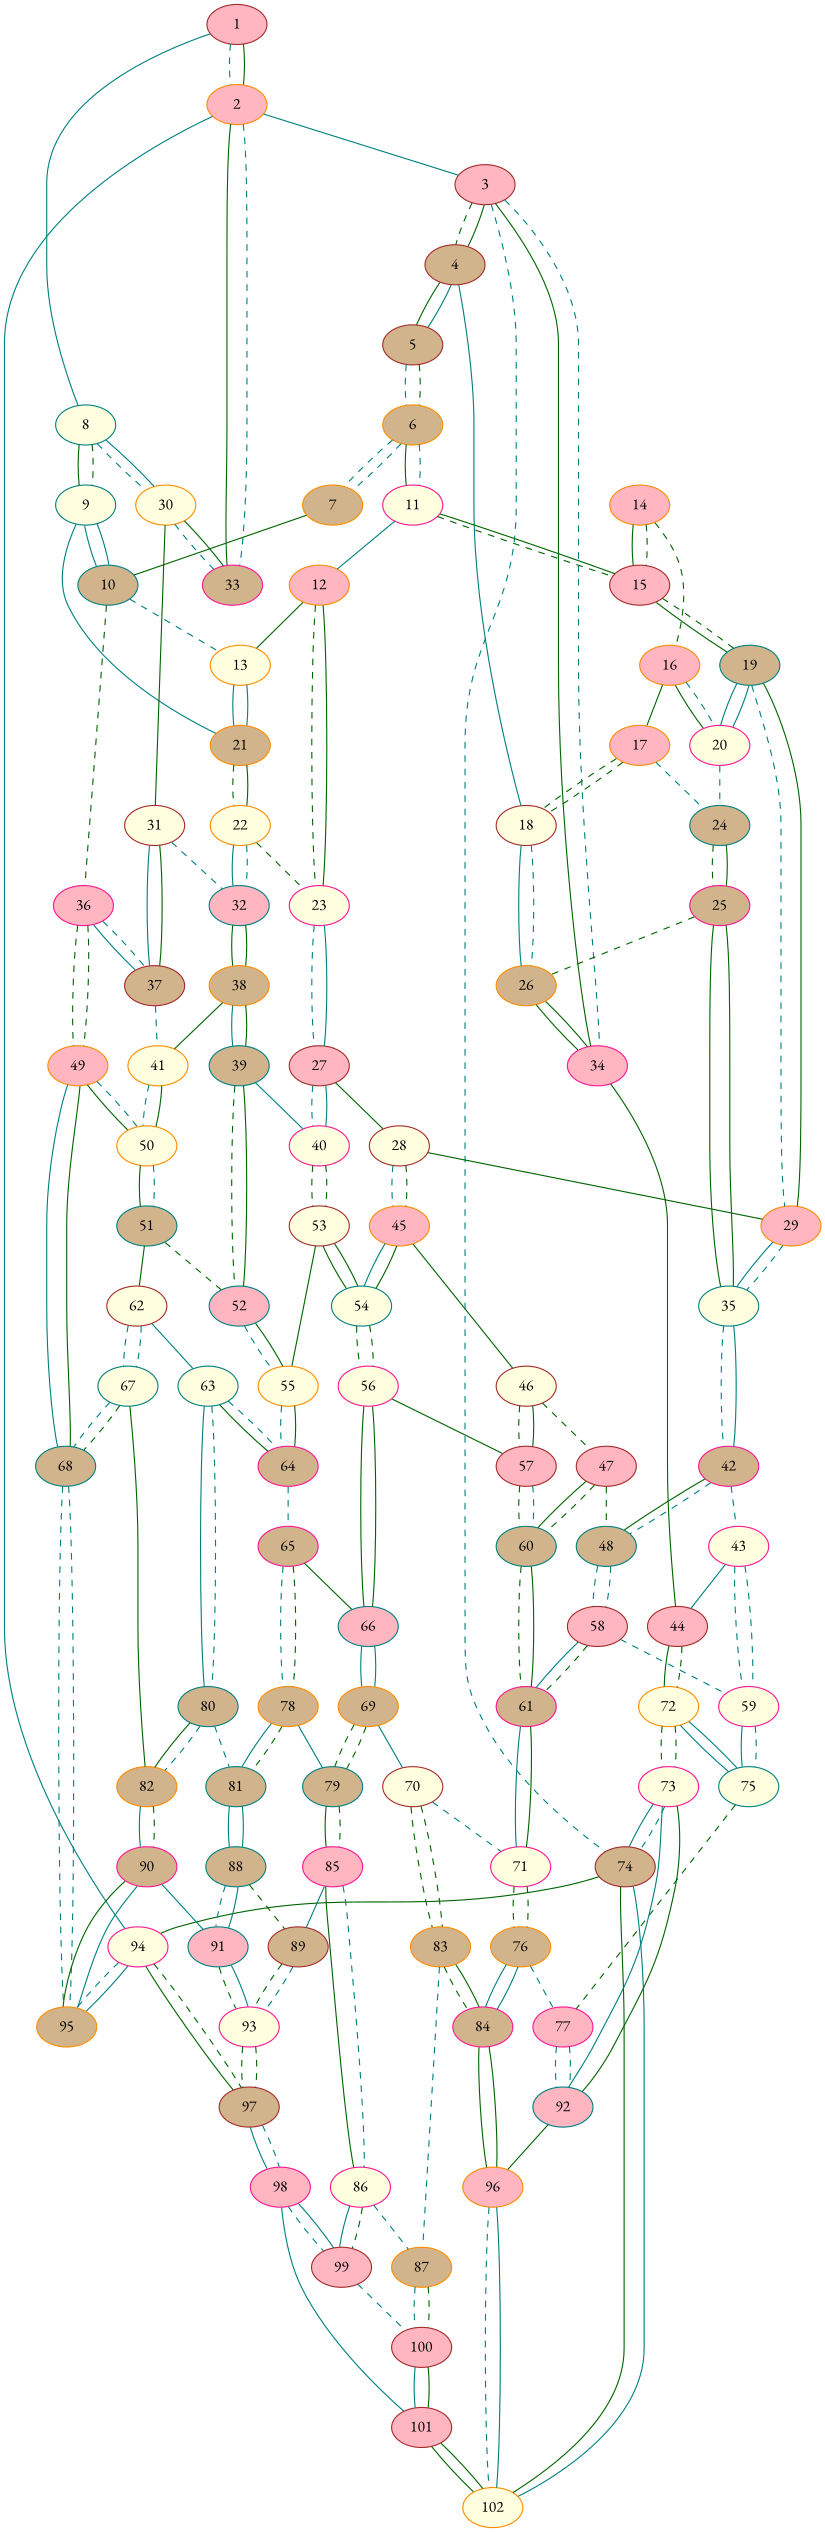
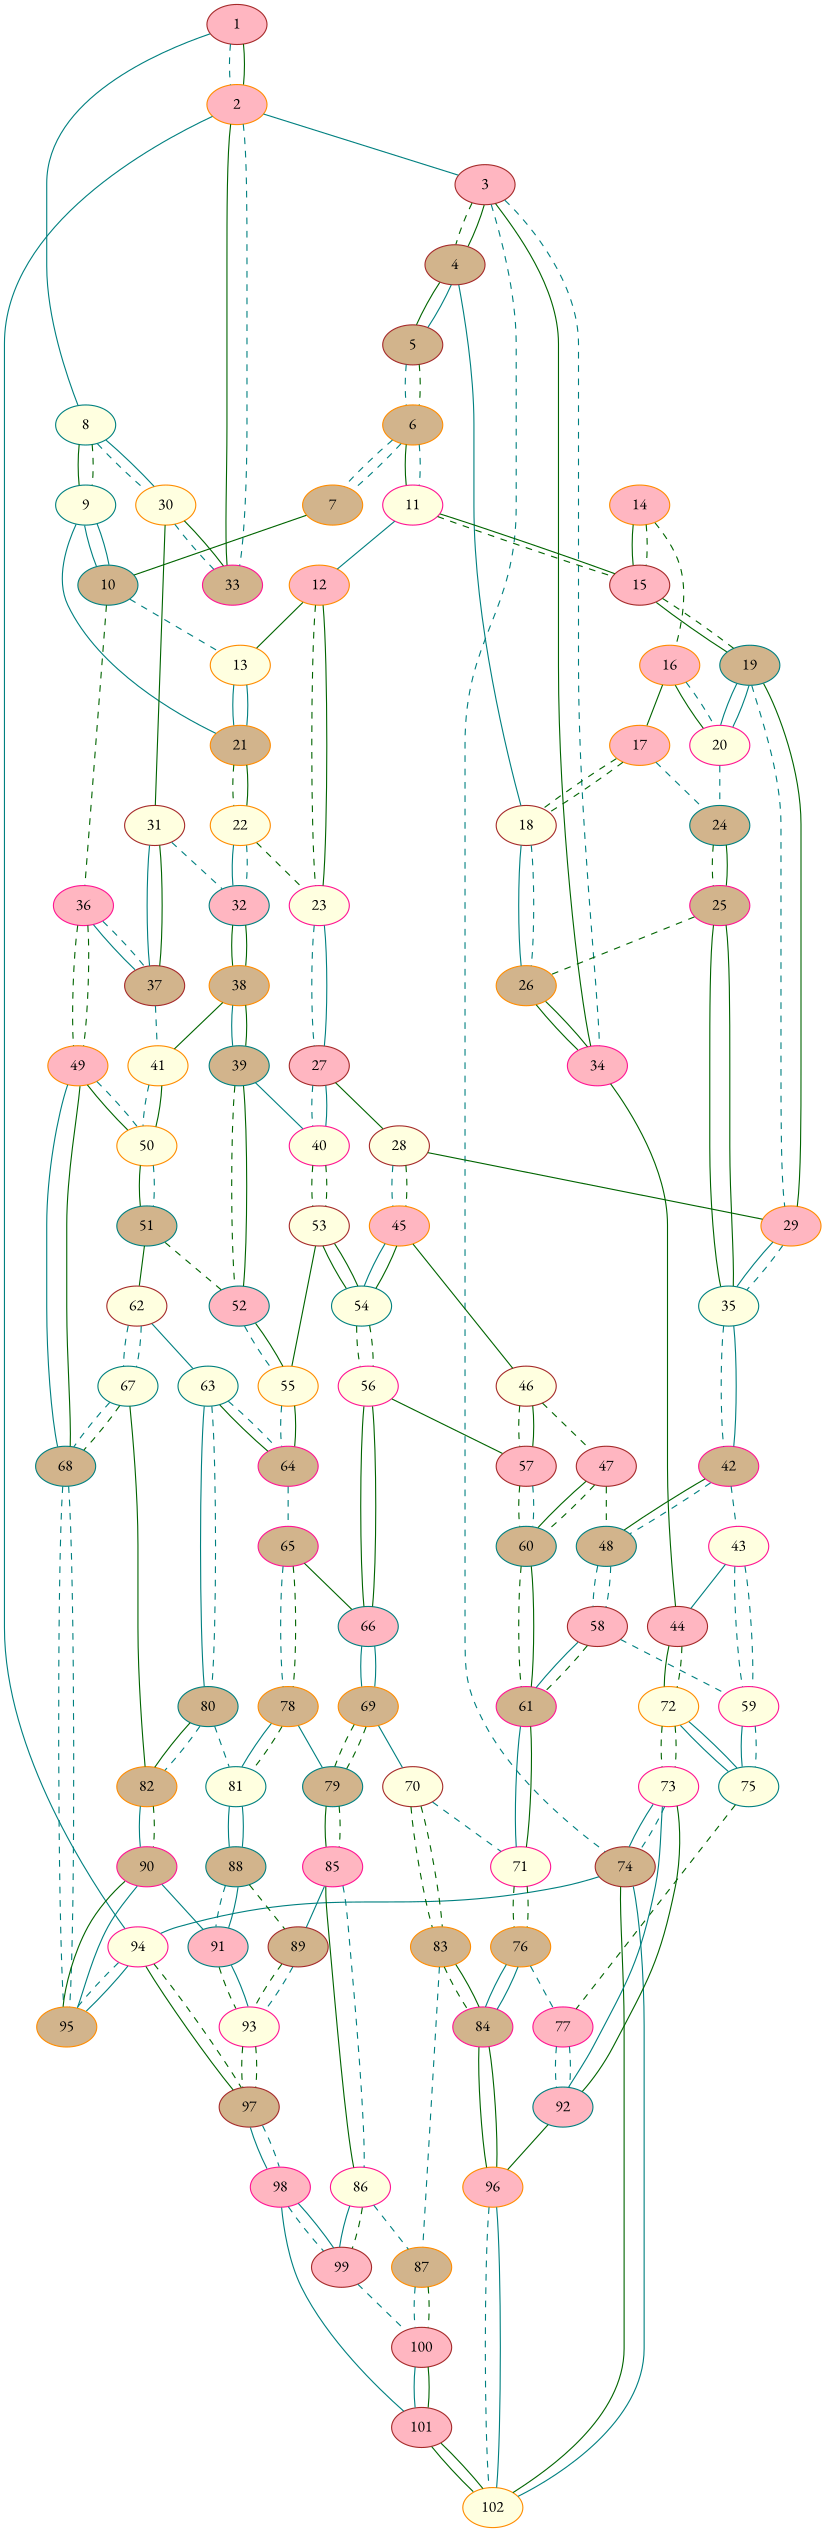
node "81": fillcolor tan -> lightyellow
edge "74" -- "94": color darkgreen -> teal
